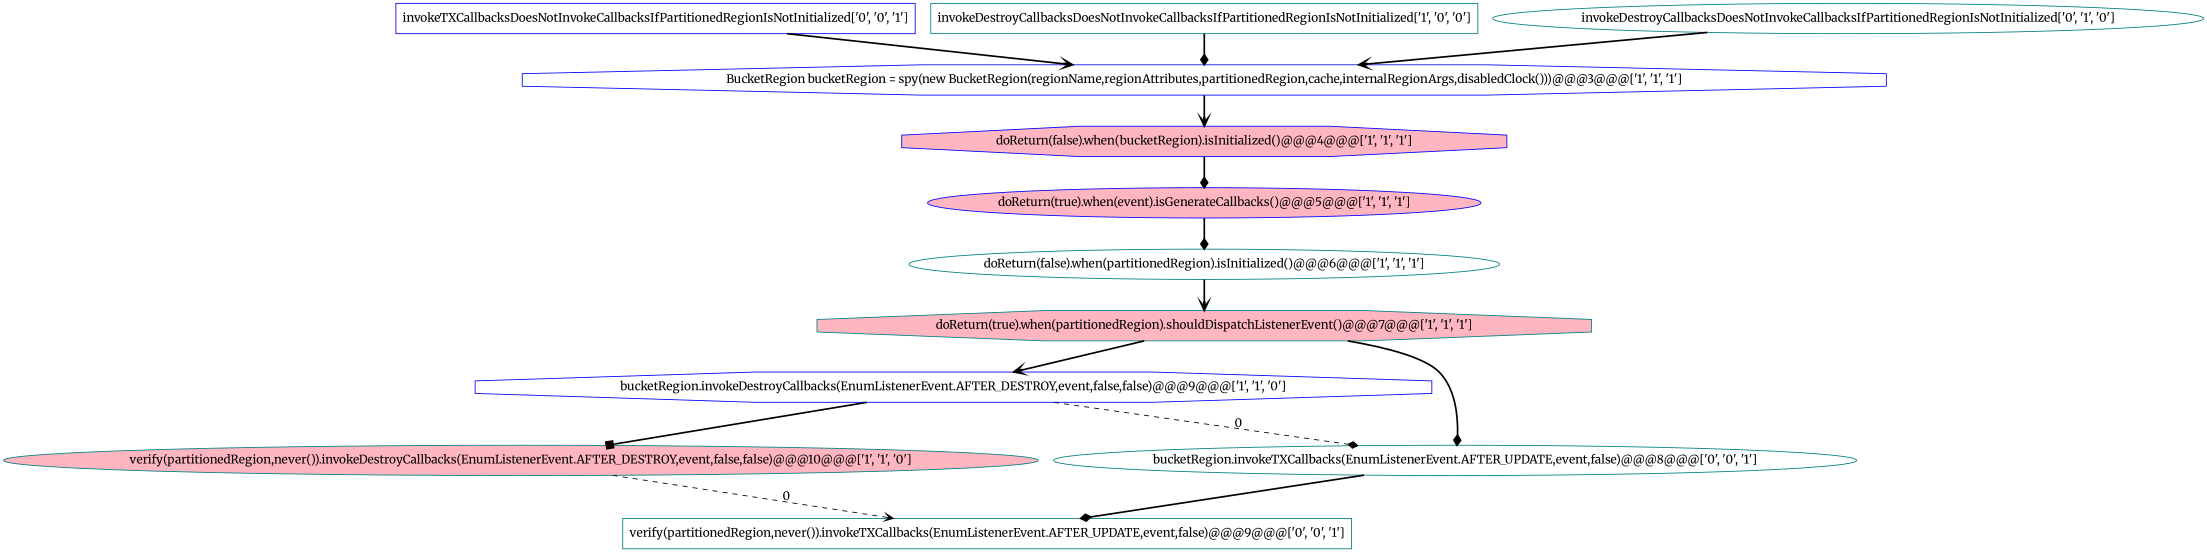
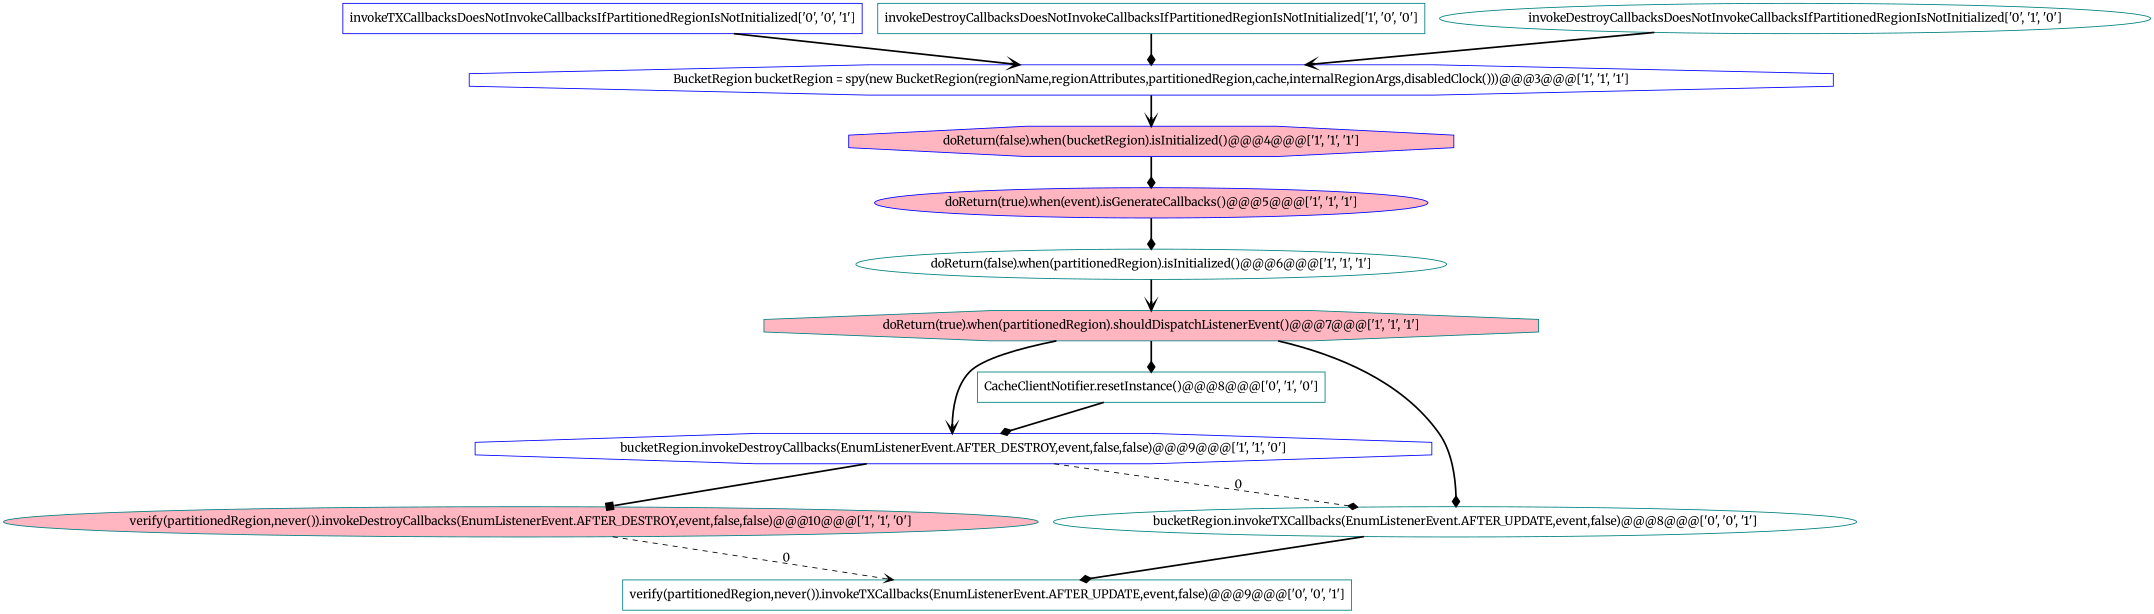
node "CacheClientNotifier.resetInstance()@@@8@@@['0', '1', '0']": added
